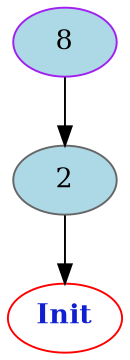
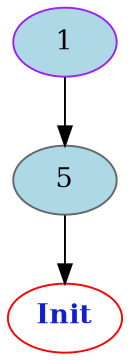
node "8": label "8" -> "1"
node "2": label "2" -> "5"
